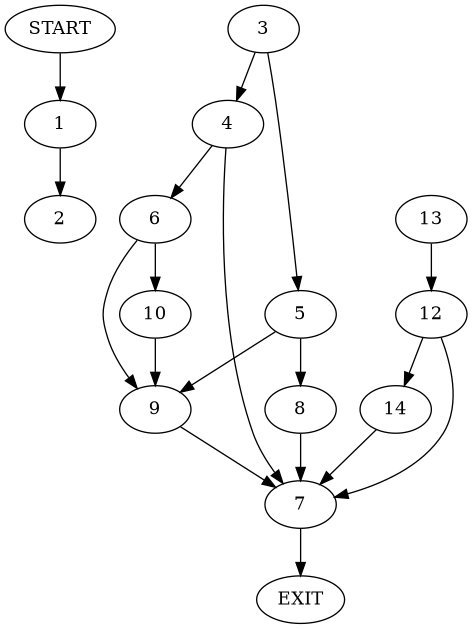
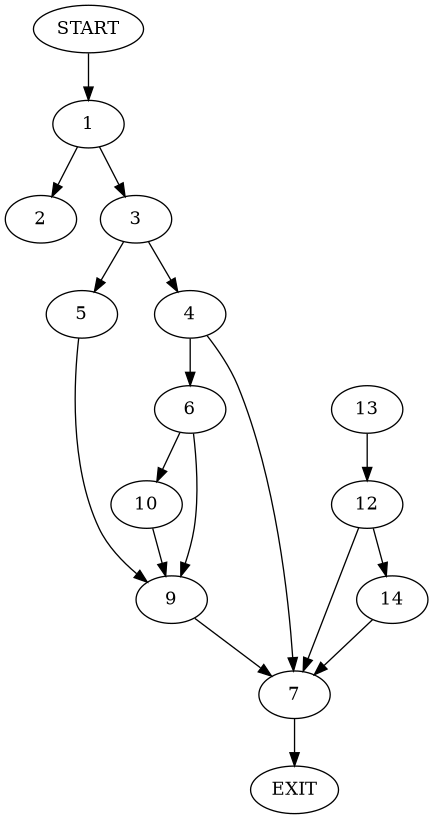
edge "1" -> "3": added
node "8": removed
